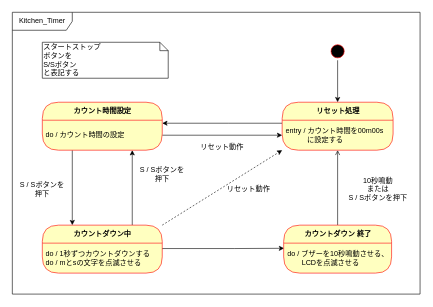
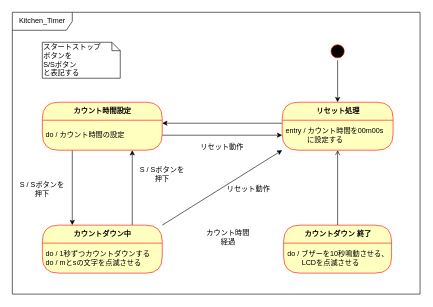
node "スタートストップ ボタンを S/Sボタン と表記する": size 126x36 -> 78x36
edge "カウントダウン中" -> "entry / カウント時間を00m00s に設定する": style dashed -> solid
node "10秒鳴動 または S / Sボタンを押下": removed
node "カウント時間経過": added
edge "カウントダウン中" -> "do / ブザーを10秒鳴動させる、 LCDを点滅させる": removed
